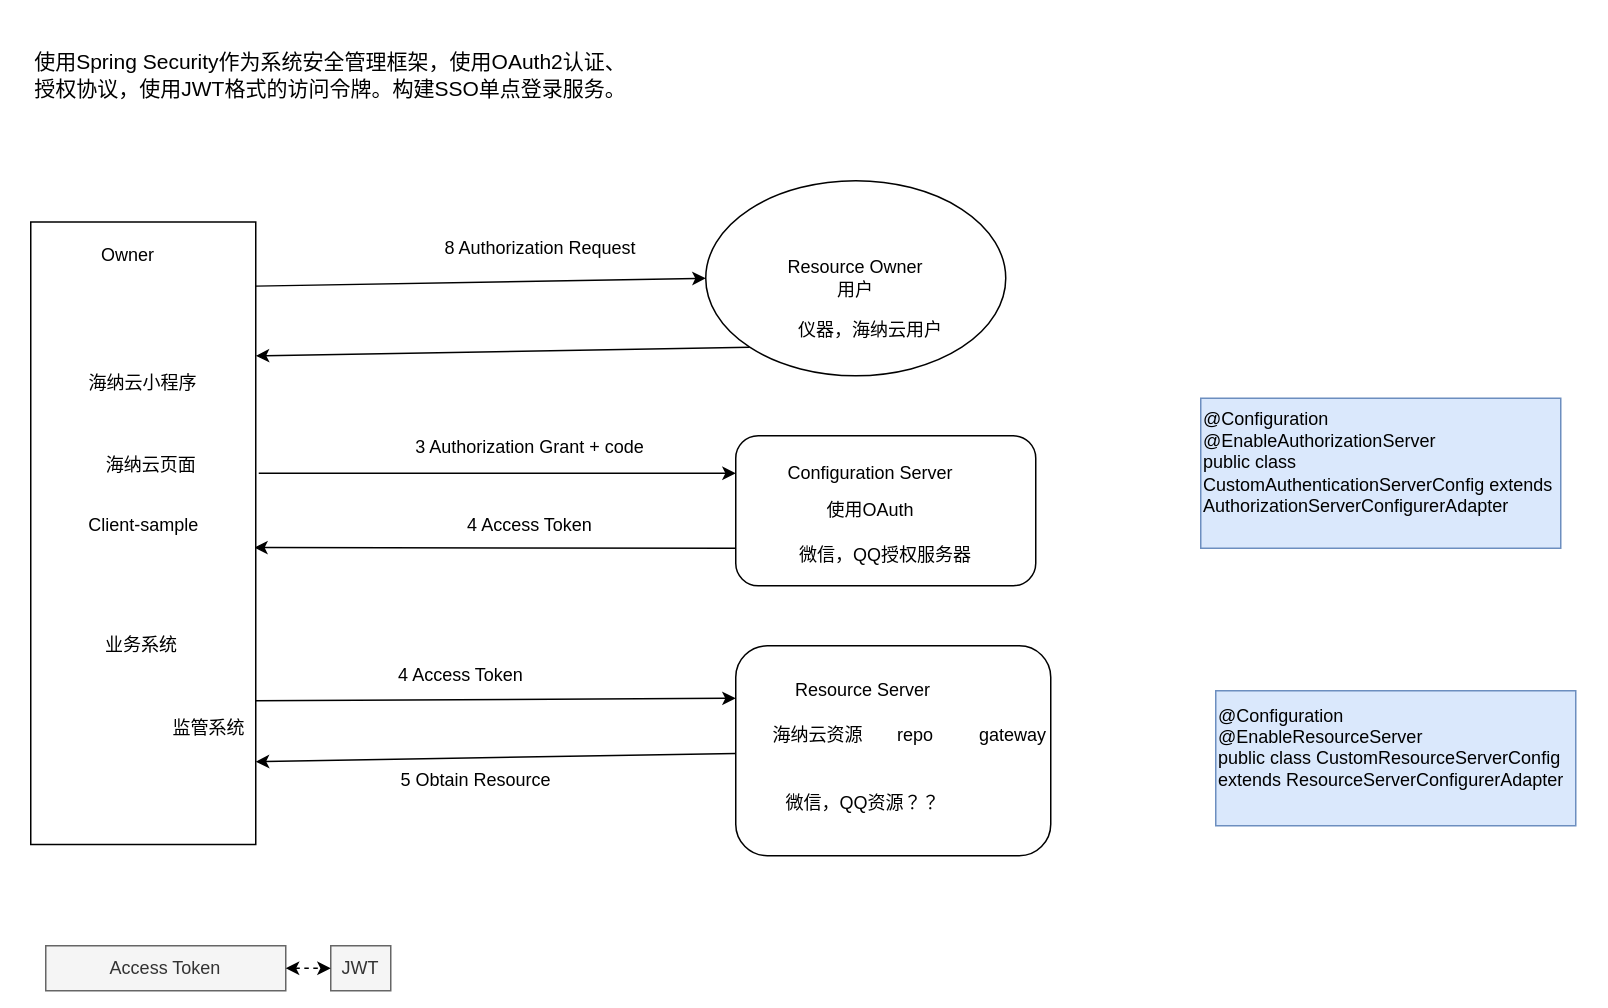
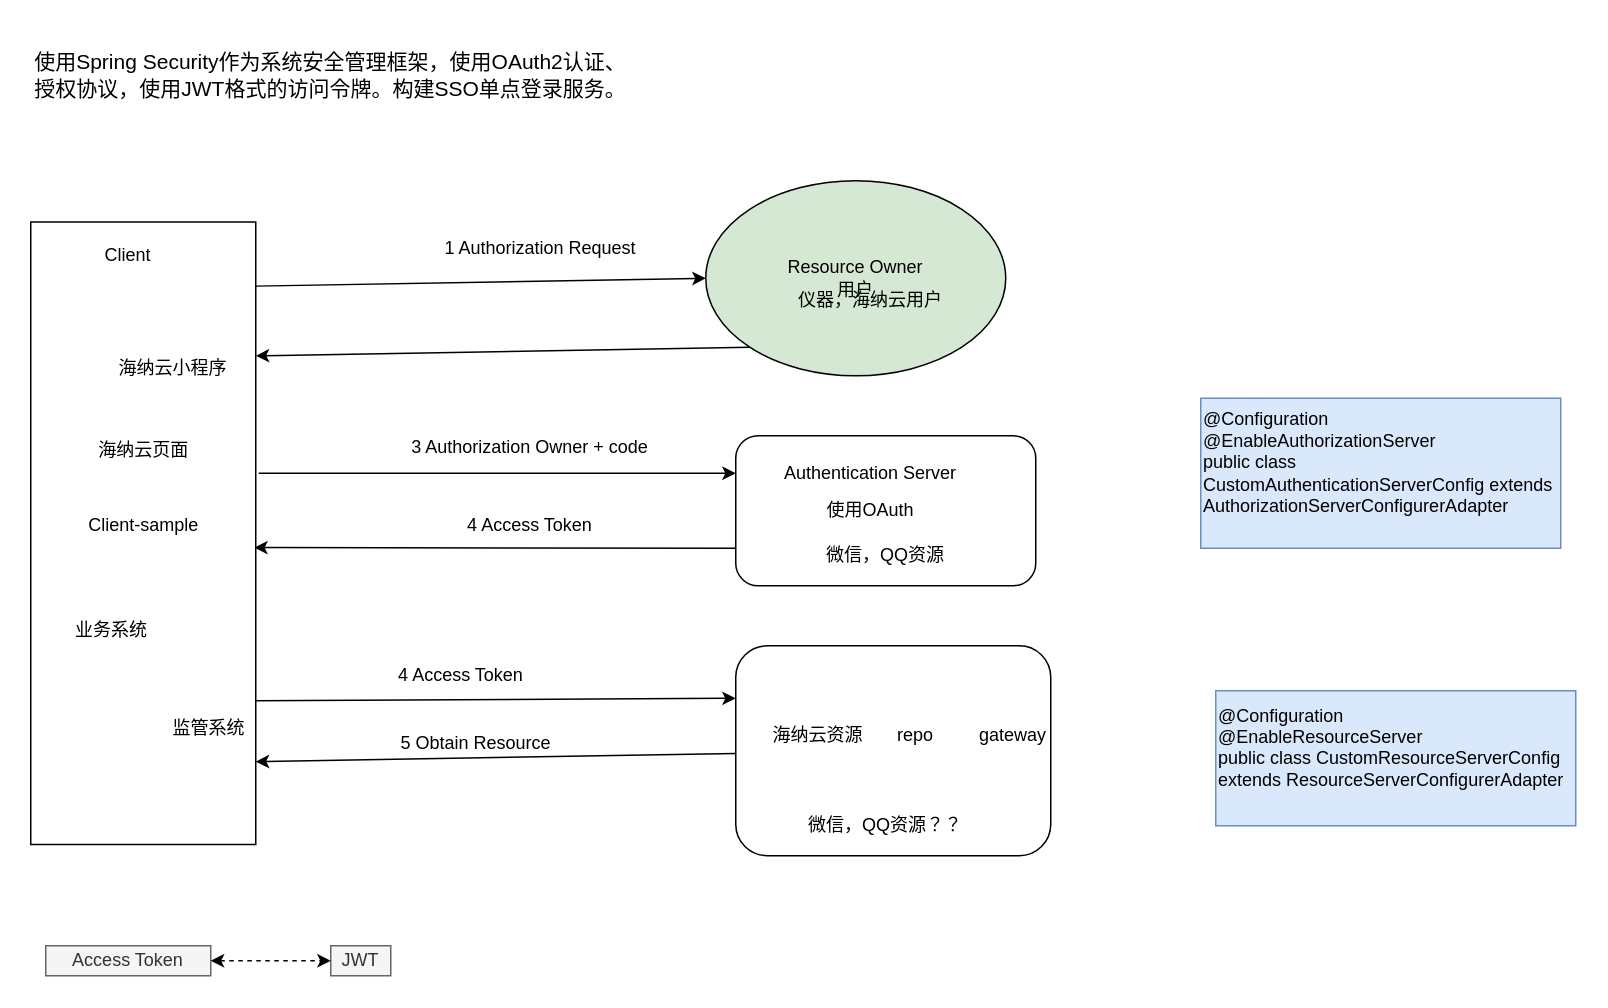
node "8 Authorization Request": label "8 Authorization Request" -> "1 Authorization Request"
node "Owner": label "Owner" -> "Client"
node "Resource Owner 用户": fillcolor #ffffff -> #d5e8d4
node "仪器，海纳云用户": moved (871, 331) -> (871, 301)
node "海纳云小程序": moved (143, 383) -> (173, 368)
node "3 Authorization Grant + code": label "3 Authorization Grant + code" -> "3 Authorization Owner + code"
node "海纳云页面": moved (151, 466) -> (143, 451)
node "Configuration Server": label "Configuration Server" -> "Authentication Server"
node "微信，QQ授权服务器": label "微信，QQ授权服务器" -> "微信，QQ资源"
node "业务系统": moved (141, 646) -> (111, 631)
node "Resource Server": removed
node "5 Obtain Resource": moved (476, 781) -> (476, 743)
node "微信，QQ资源？？": moved (863, 803) -> (886, 826)
node "Access Token": size 240x45 -> 165x30
node "JWT": size 60x45 -> 60x30
